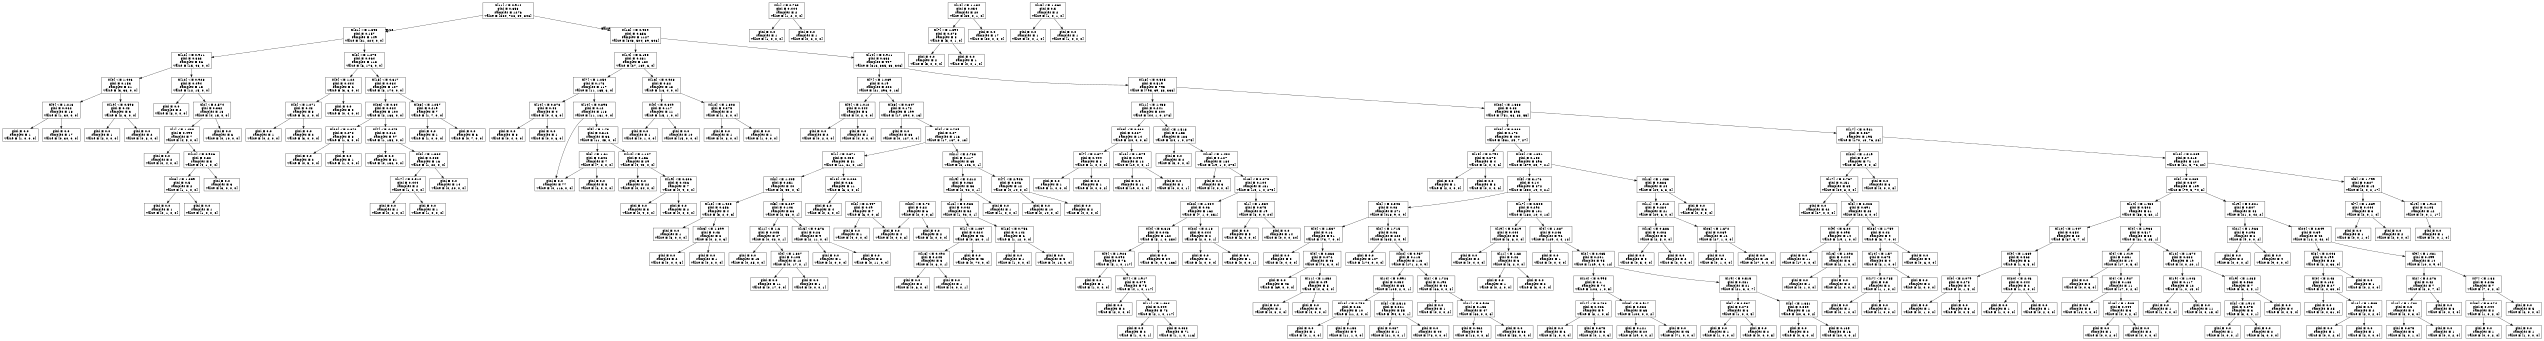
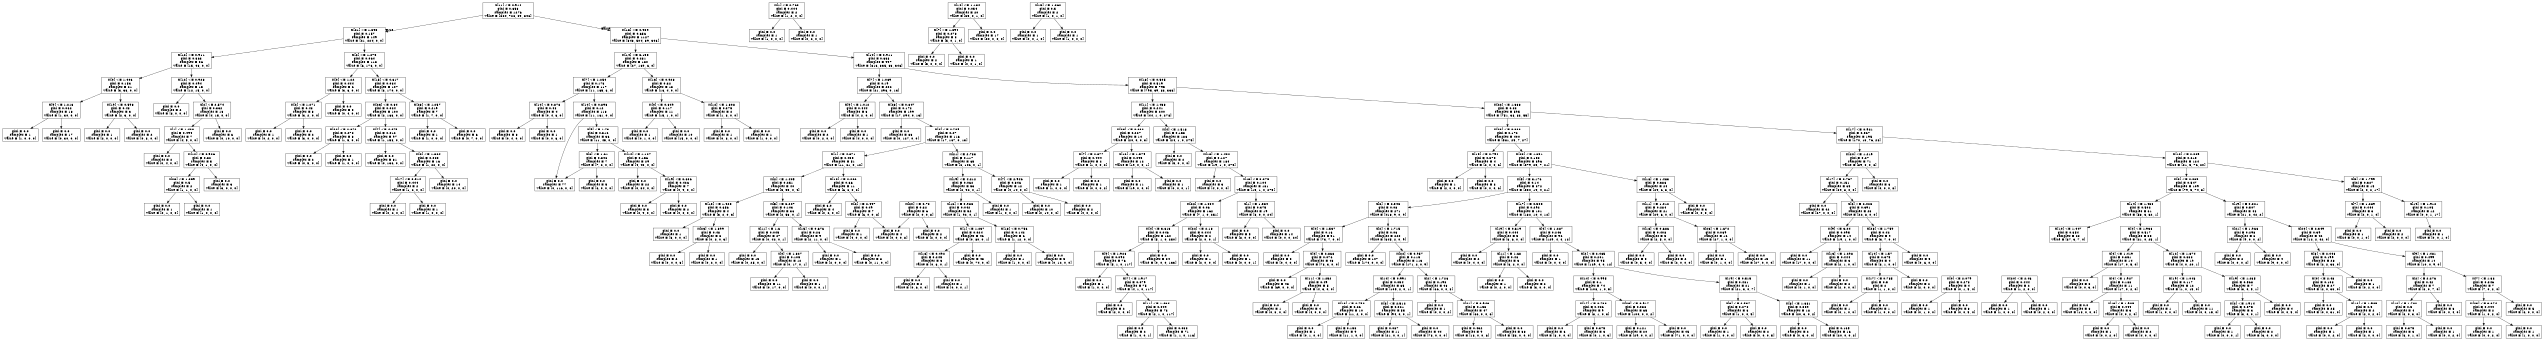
edge "X[10] <= 2.266 gini = 0.66 samples = 11 value = [6, 6, 0, 8]" -> "X[2] <= 2.497 gini = 0.49 samples = 7 value = [6, 0, 0, 8]": added
node "X[9] <= 1.669 gini = 0.568 samples = 6 value = [1, 3, 5, 0]": removed
node "X[17] <= 0.785 gini = 0.5 samples = 2 value = [1, 1, 0, 0]": label "X[17] <= 0.785 gini = 0.5 samples = 2 value = [1, 1, 0, 0]" -> "X[17] <= 0.785 gini = 0.5 gini = 2 value = [1, 1, 0, 0]"
